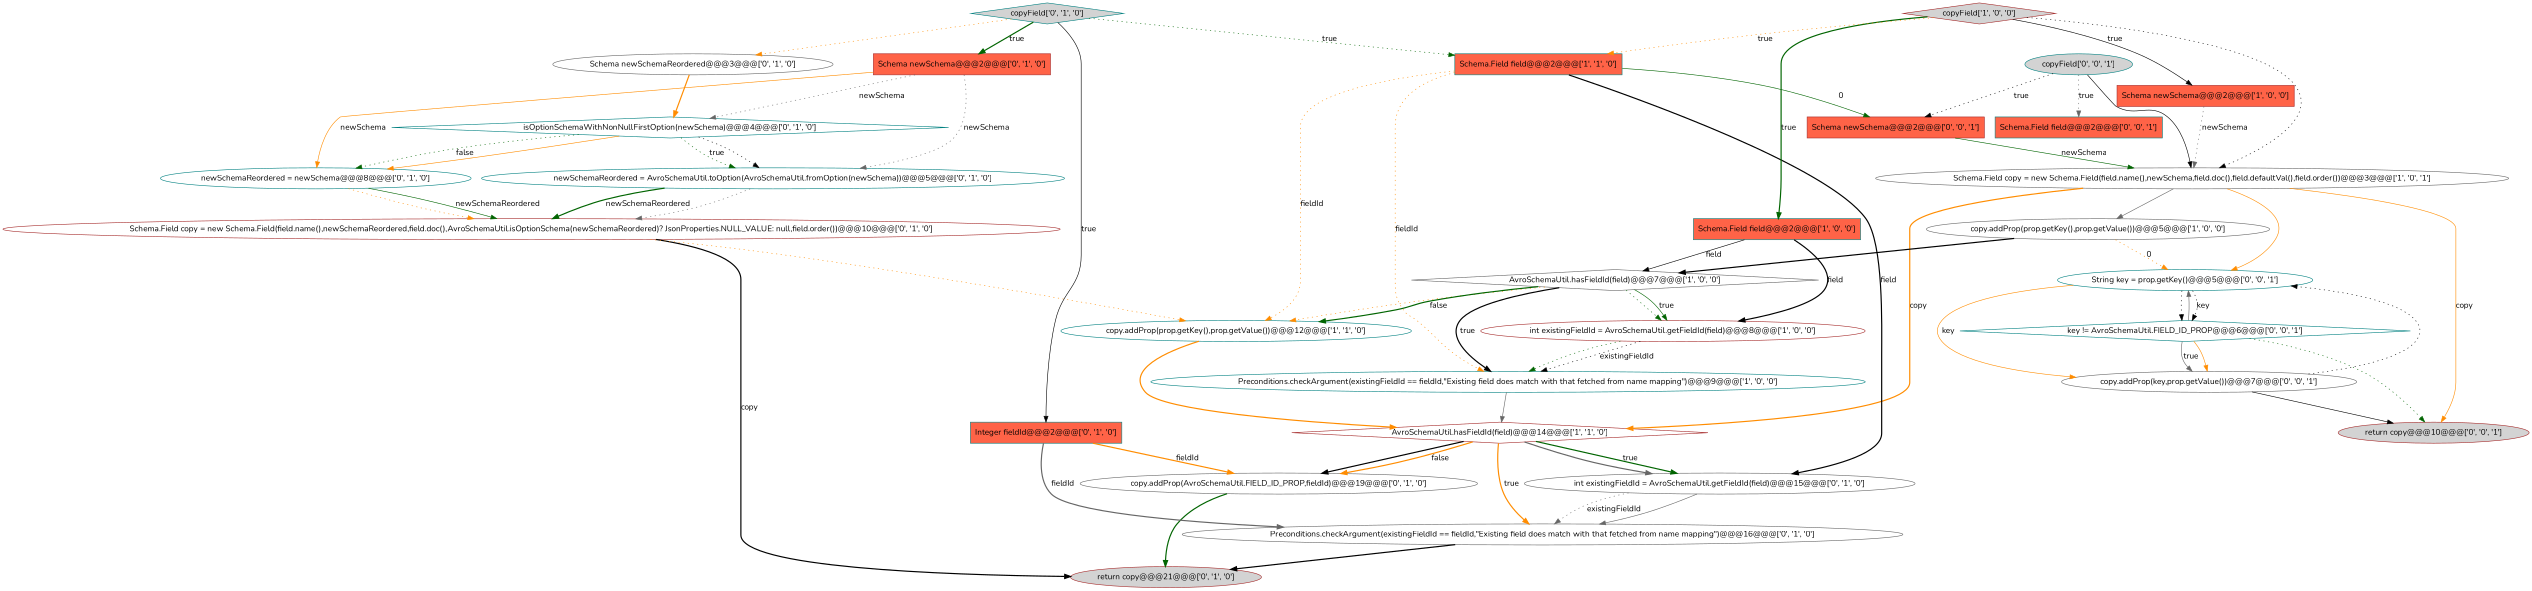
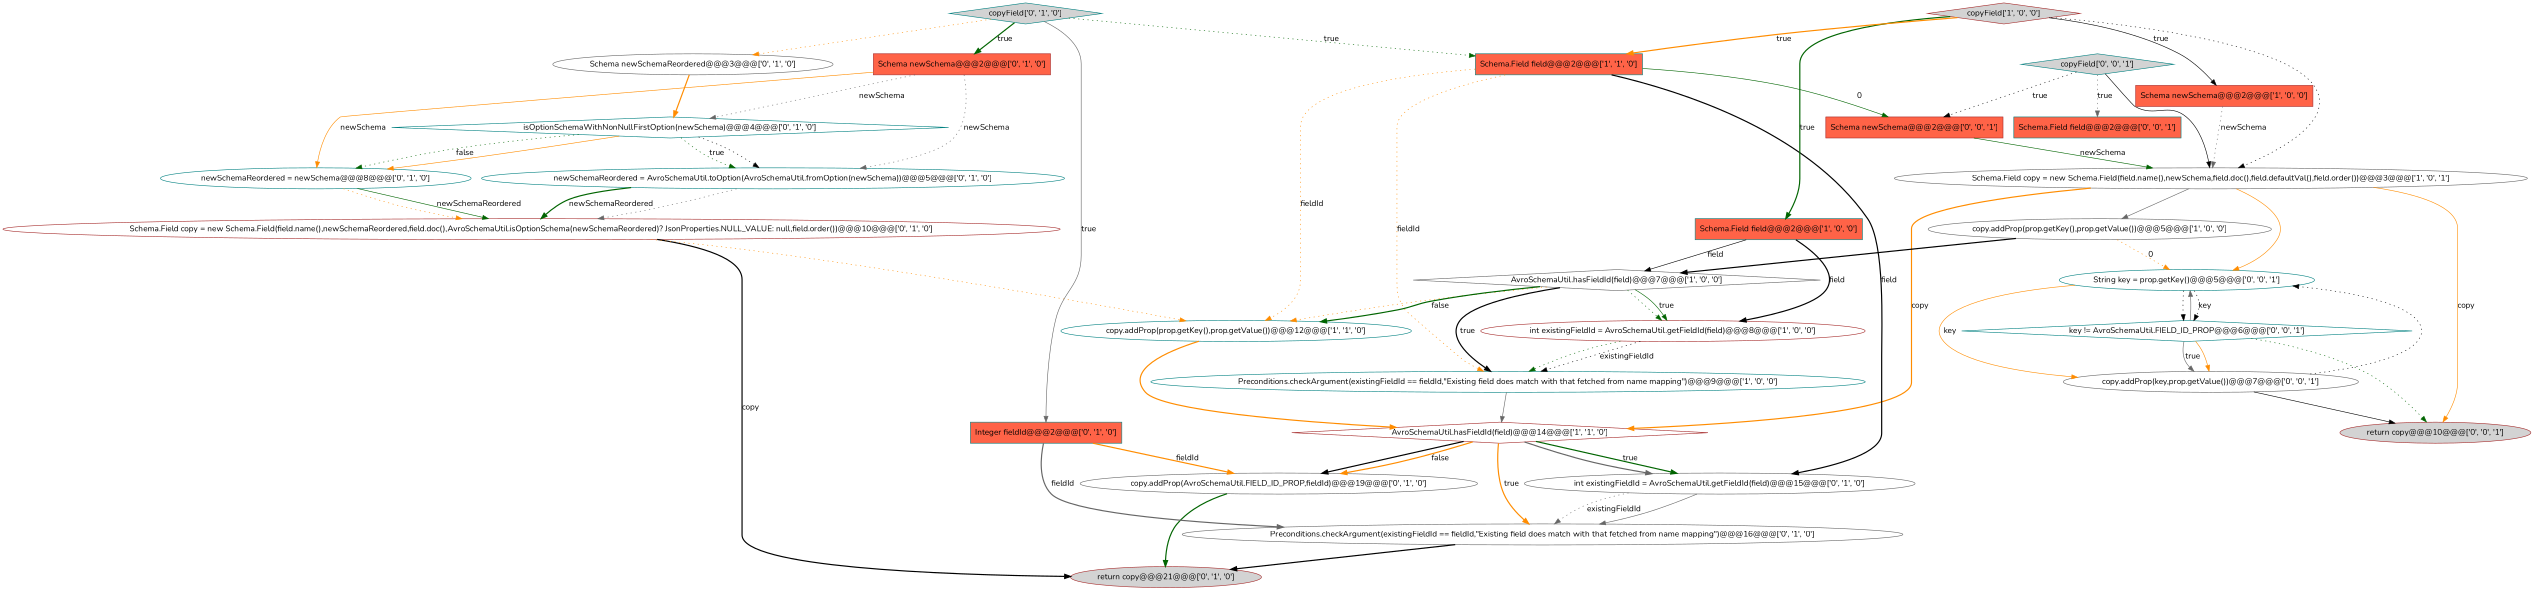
edge "copyField['1', '0', '0']" -> "Schema.Field field@@@2@@@['1', '1', '0']": style dotted -> bold
node "copyField['0', '0', '1']": shape ellipse -> diamond
edge "copyField['0', '1', '0']" -> "Integer fieldId@@@2@@@['0', '1', '0']": color black -> gray40
